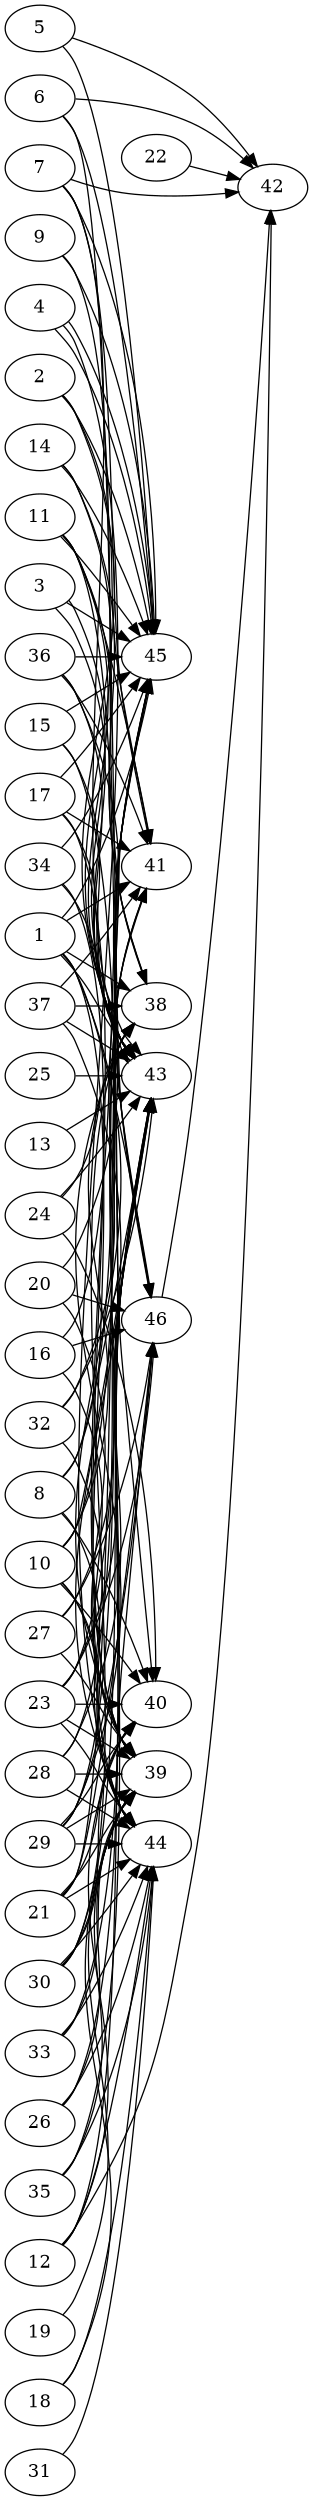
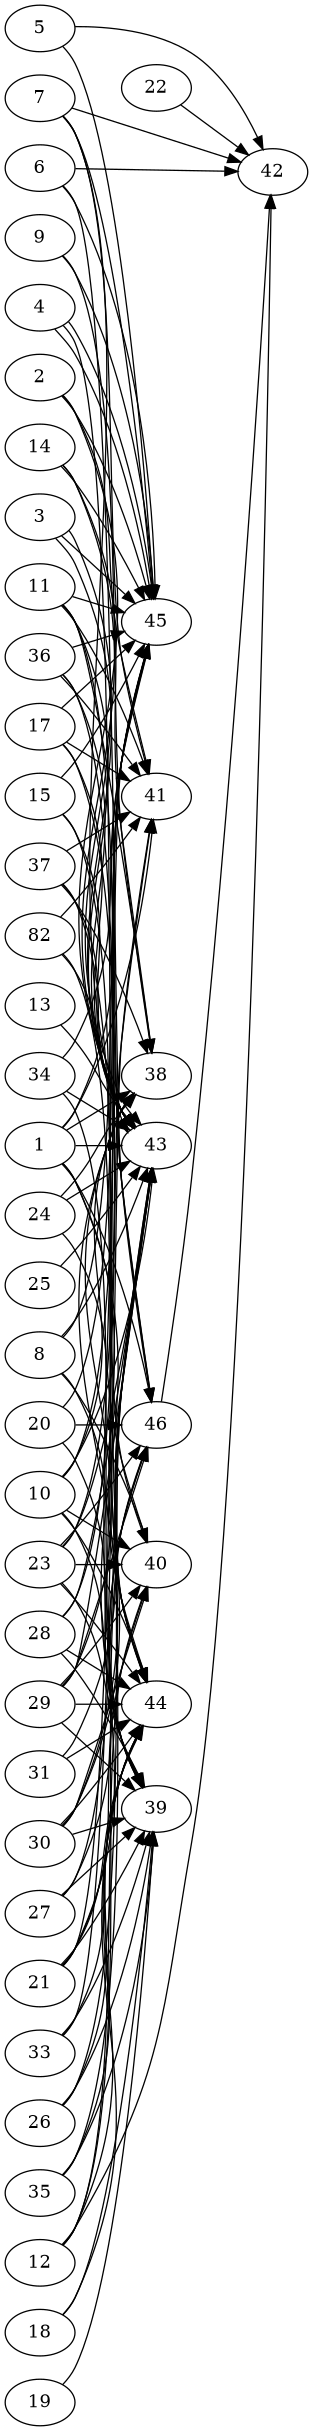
node "16": removed
node "32": label "32" -> "82"
edge "31" -> "43": added
